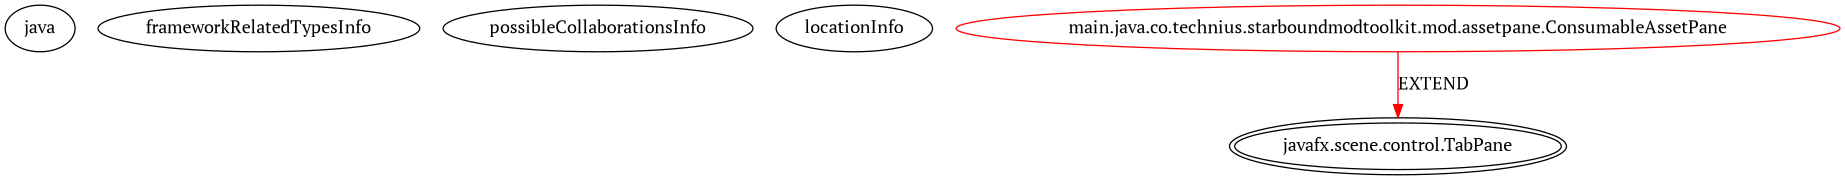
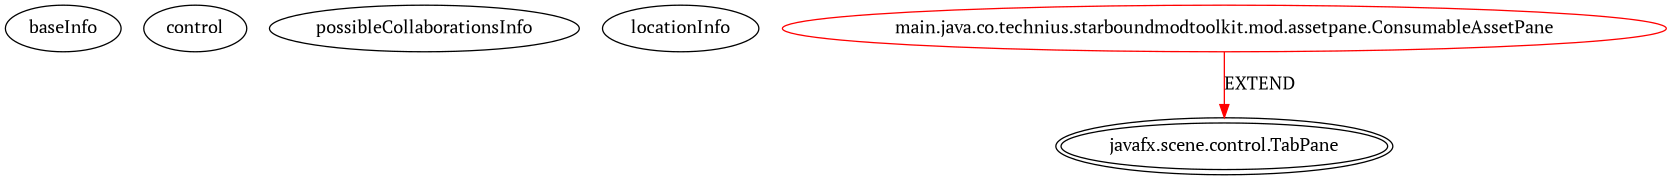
node "java": label "java" -> "baseInfo"
node "frameworkRelatedTypesInfo": label "frameworkRelatedTypesInfo" -> "control"
